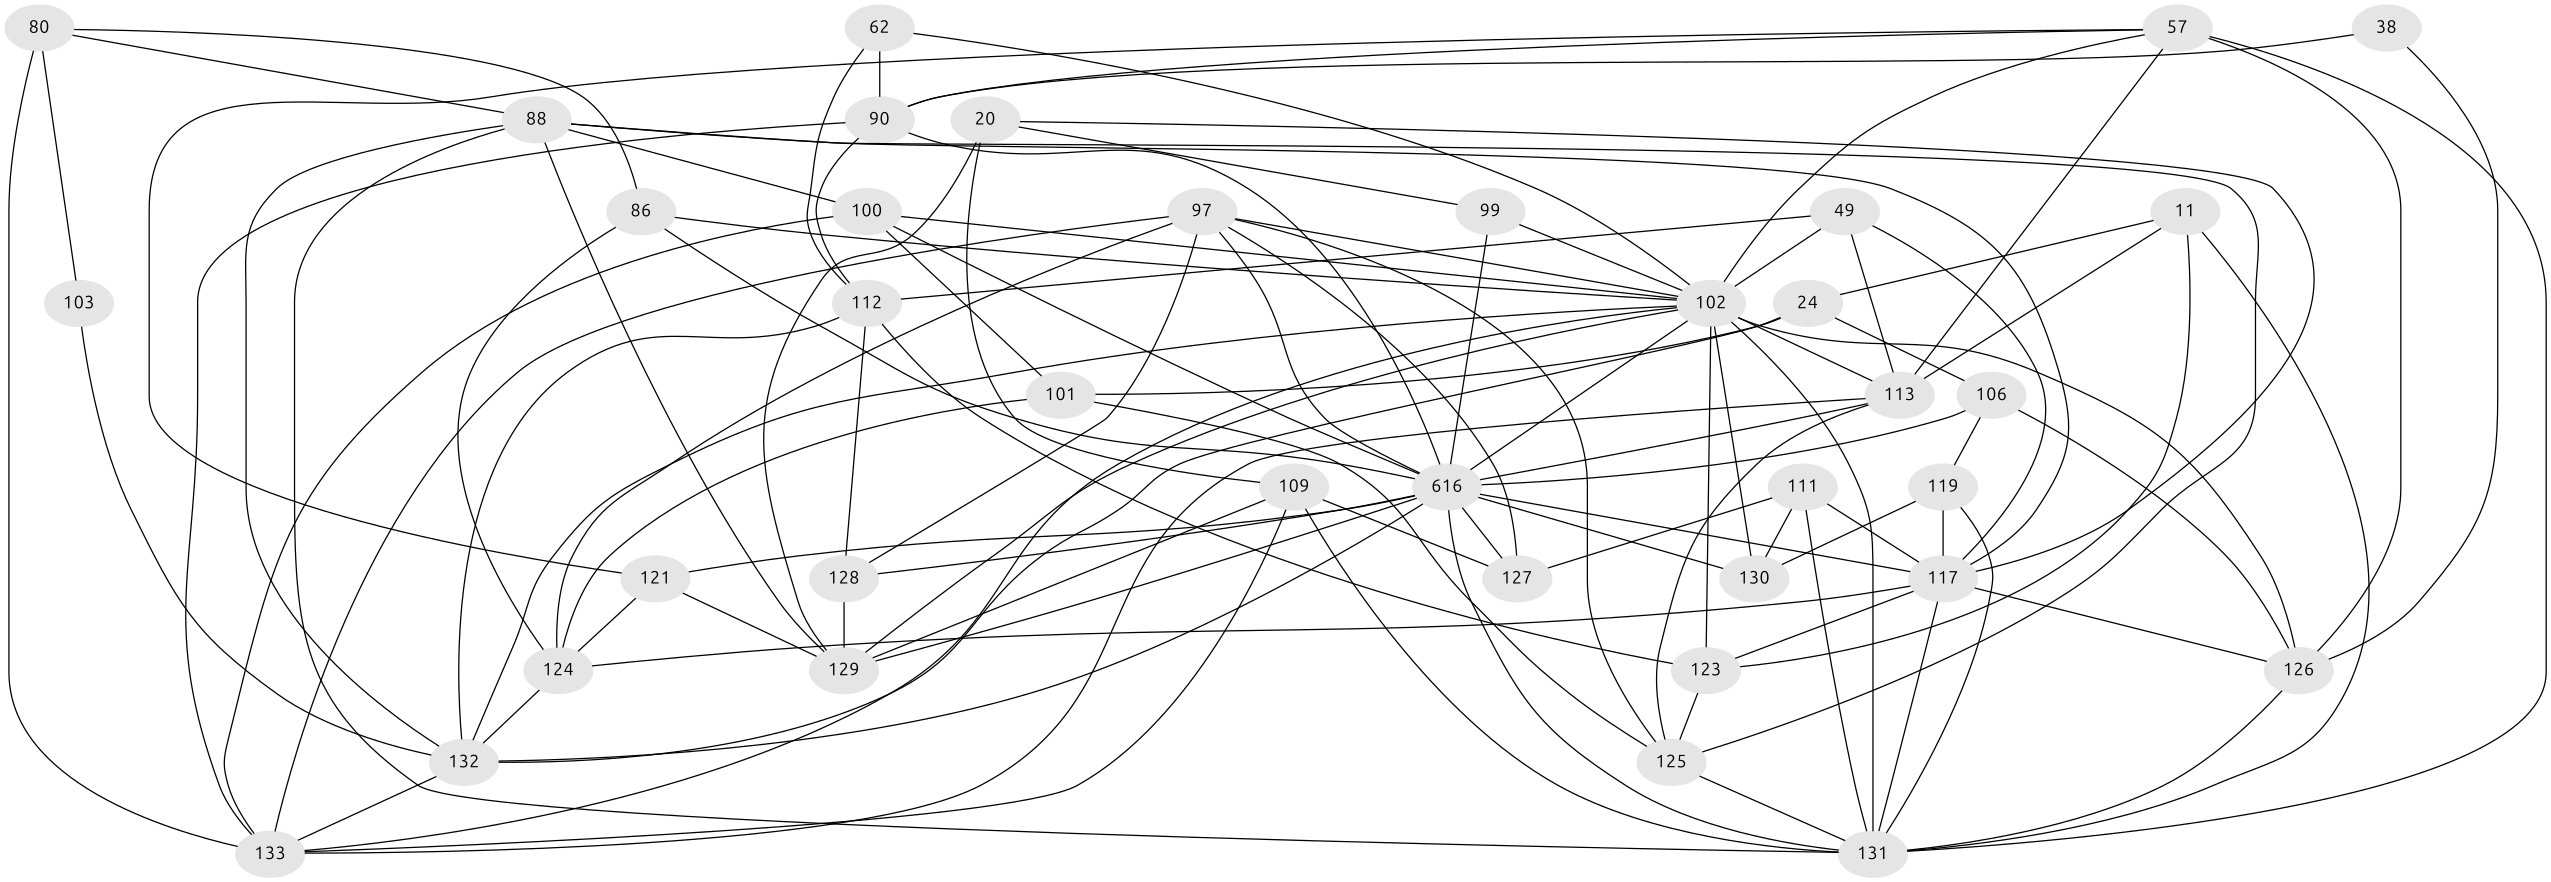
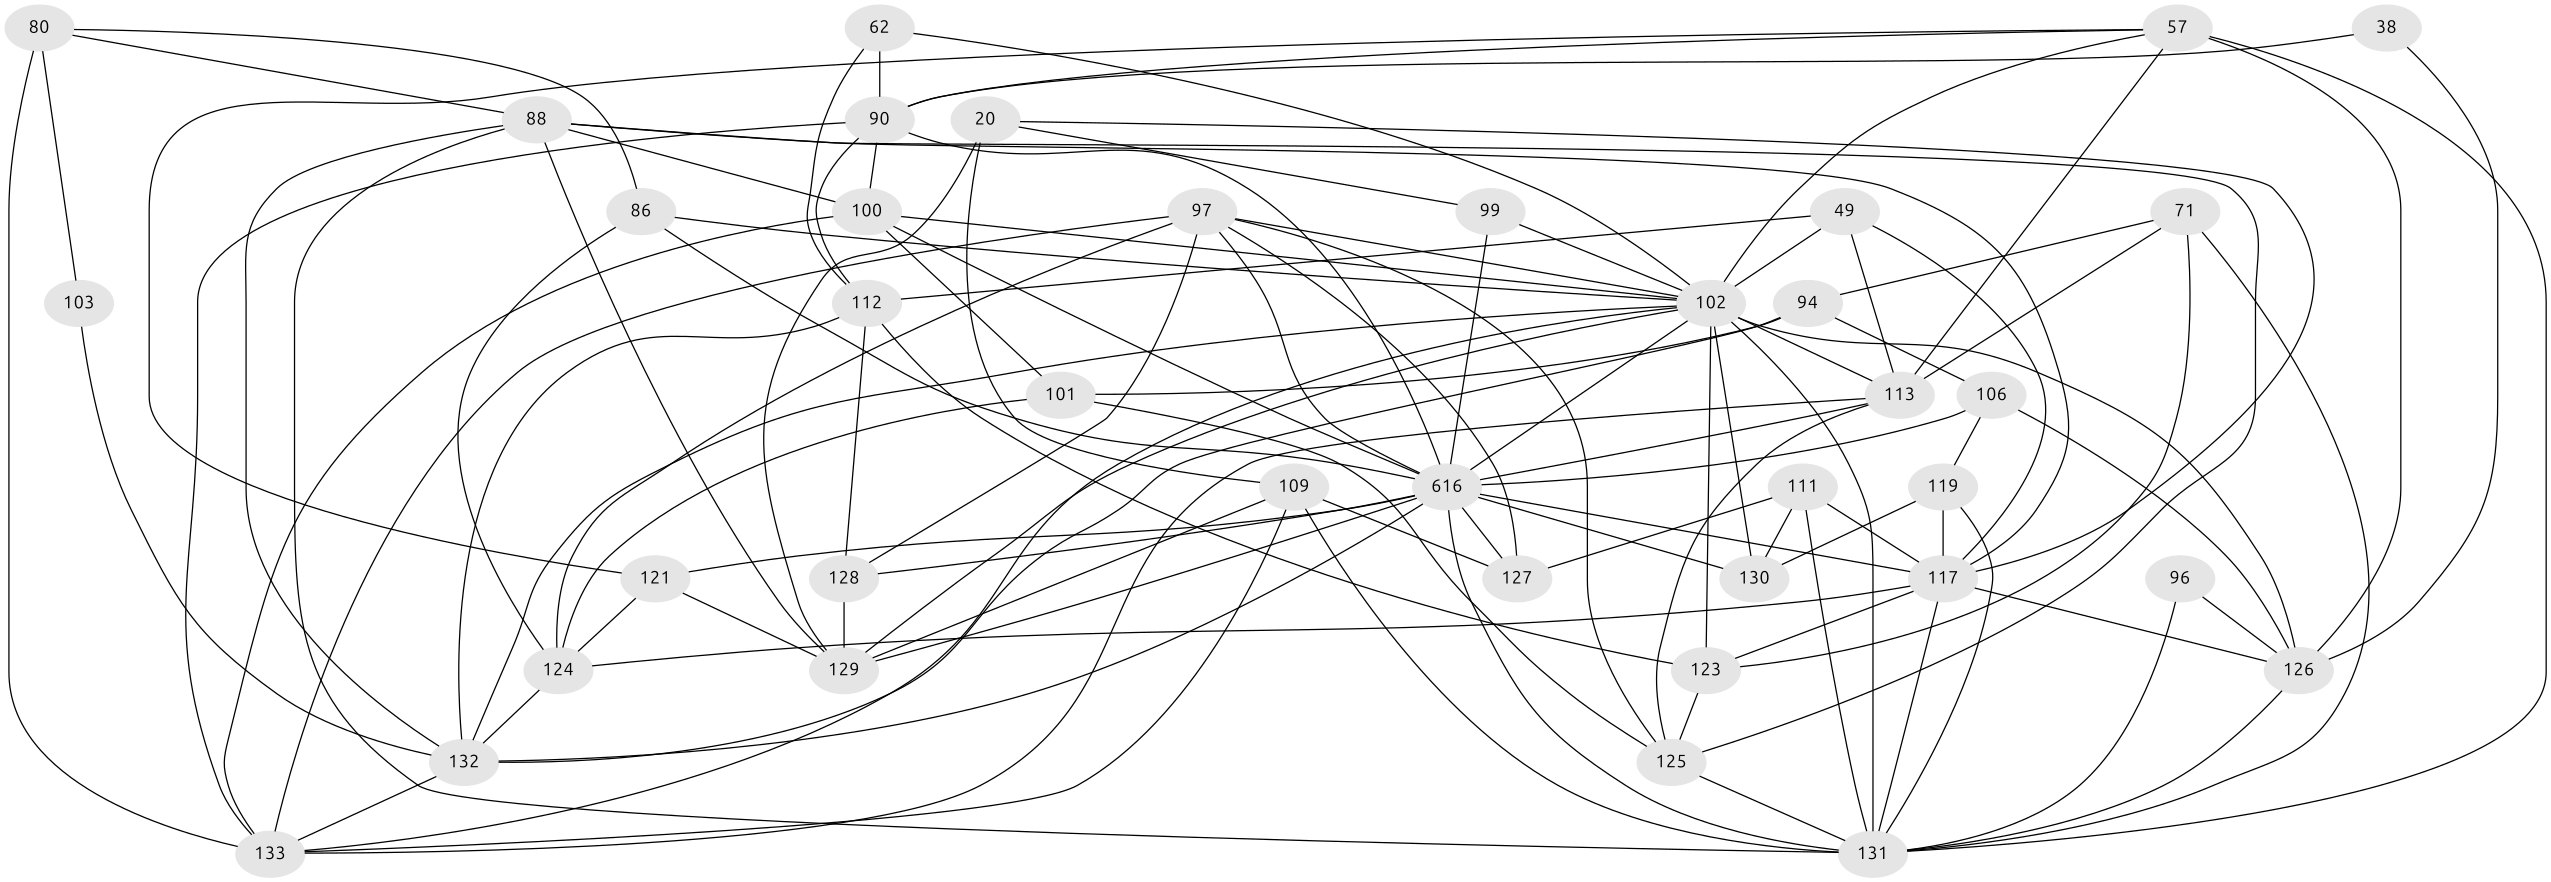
edge "90" -- "100": added
node "11": label "11" -> "71"
node "24": label "24" -> "94"
node "96": added
